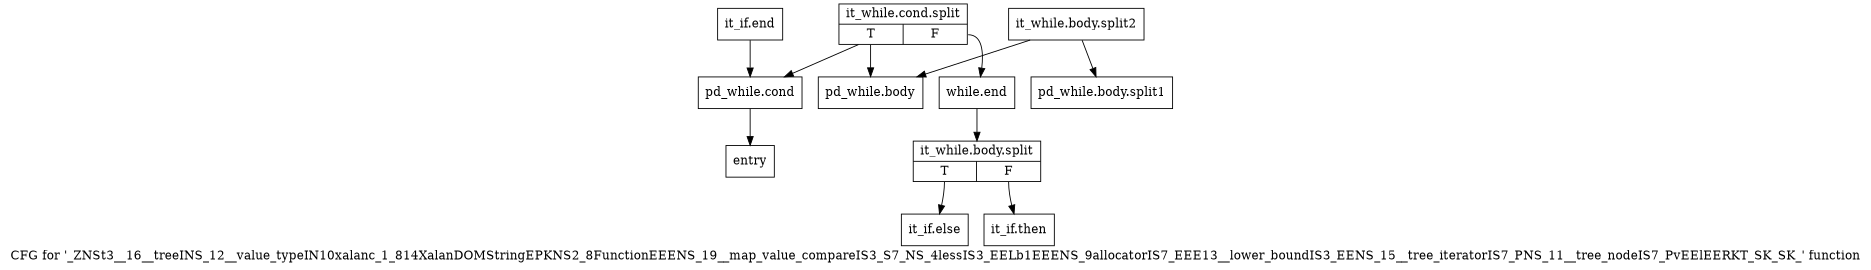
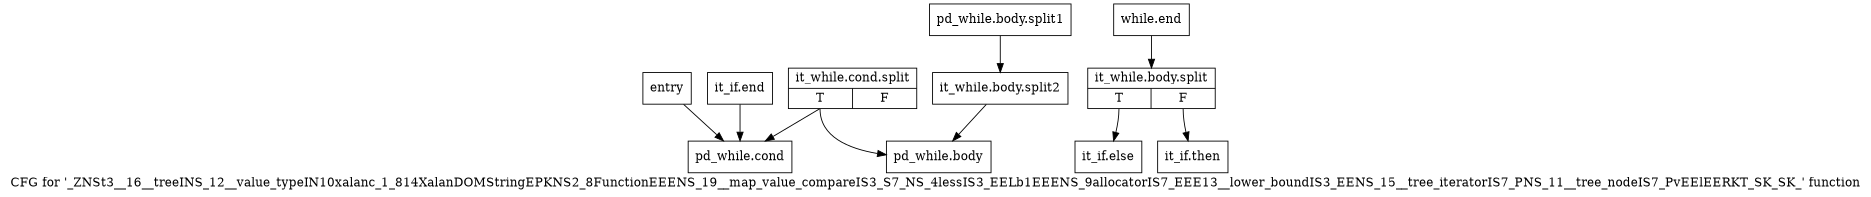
edge "it_while.cond.split" -> "while.end": removed
edge "it_while.body.split2" -> "pd_while.body.split1": reversed
edge "pd_while.cond" -> "entry": reversed
